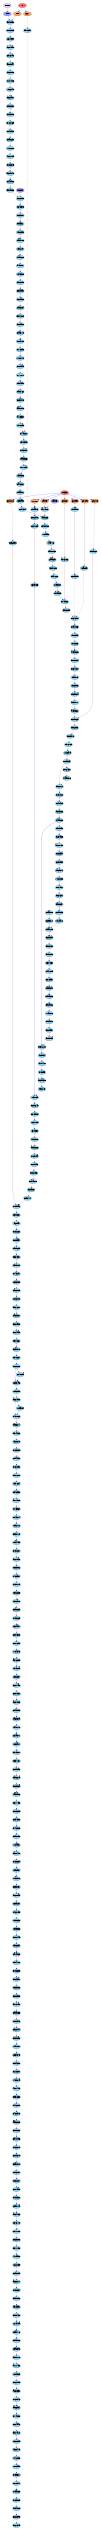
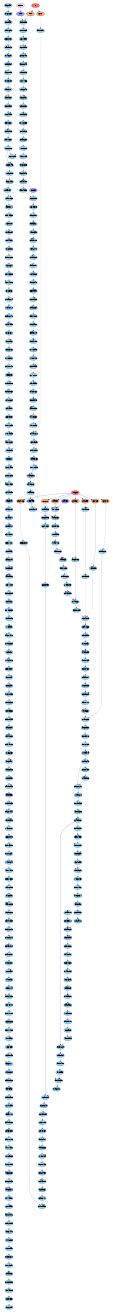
node "8f80831": removed
